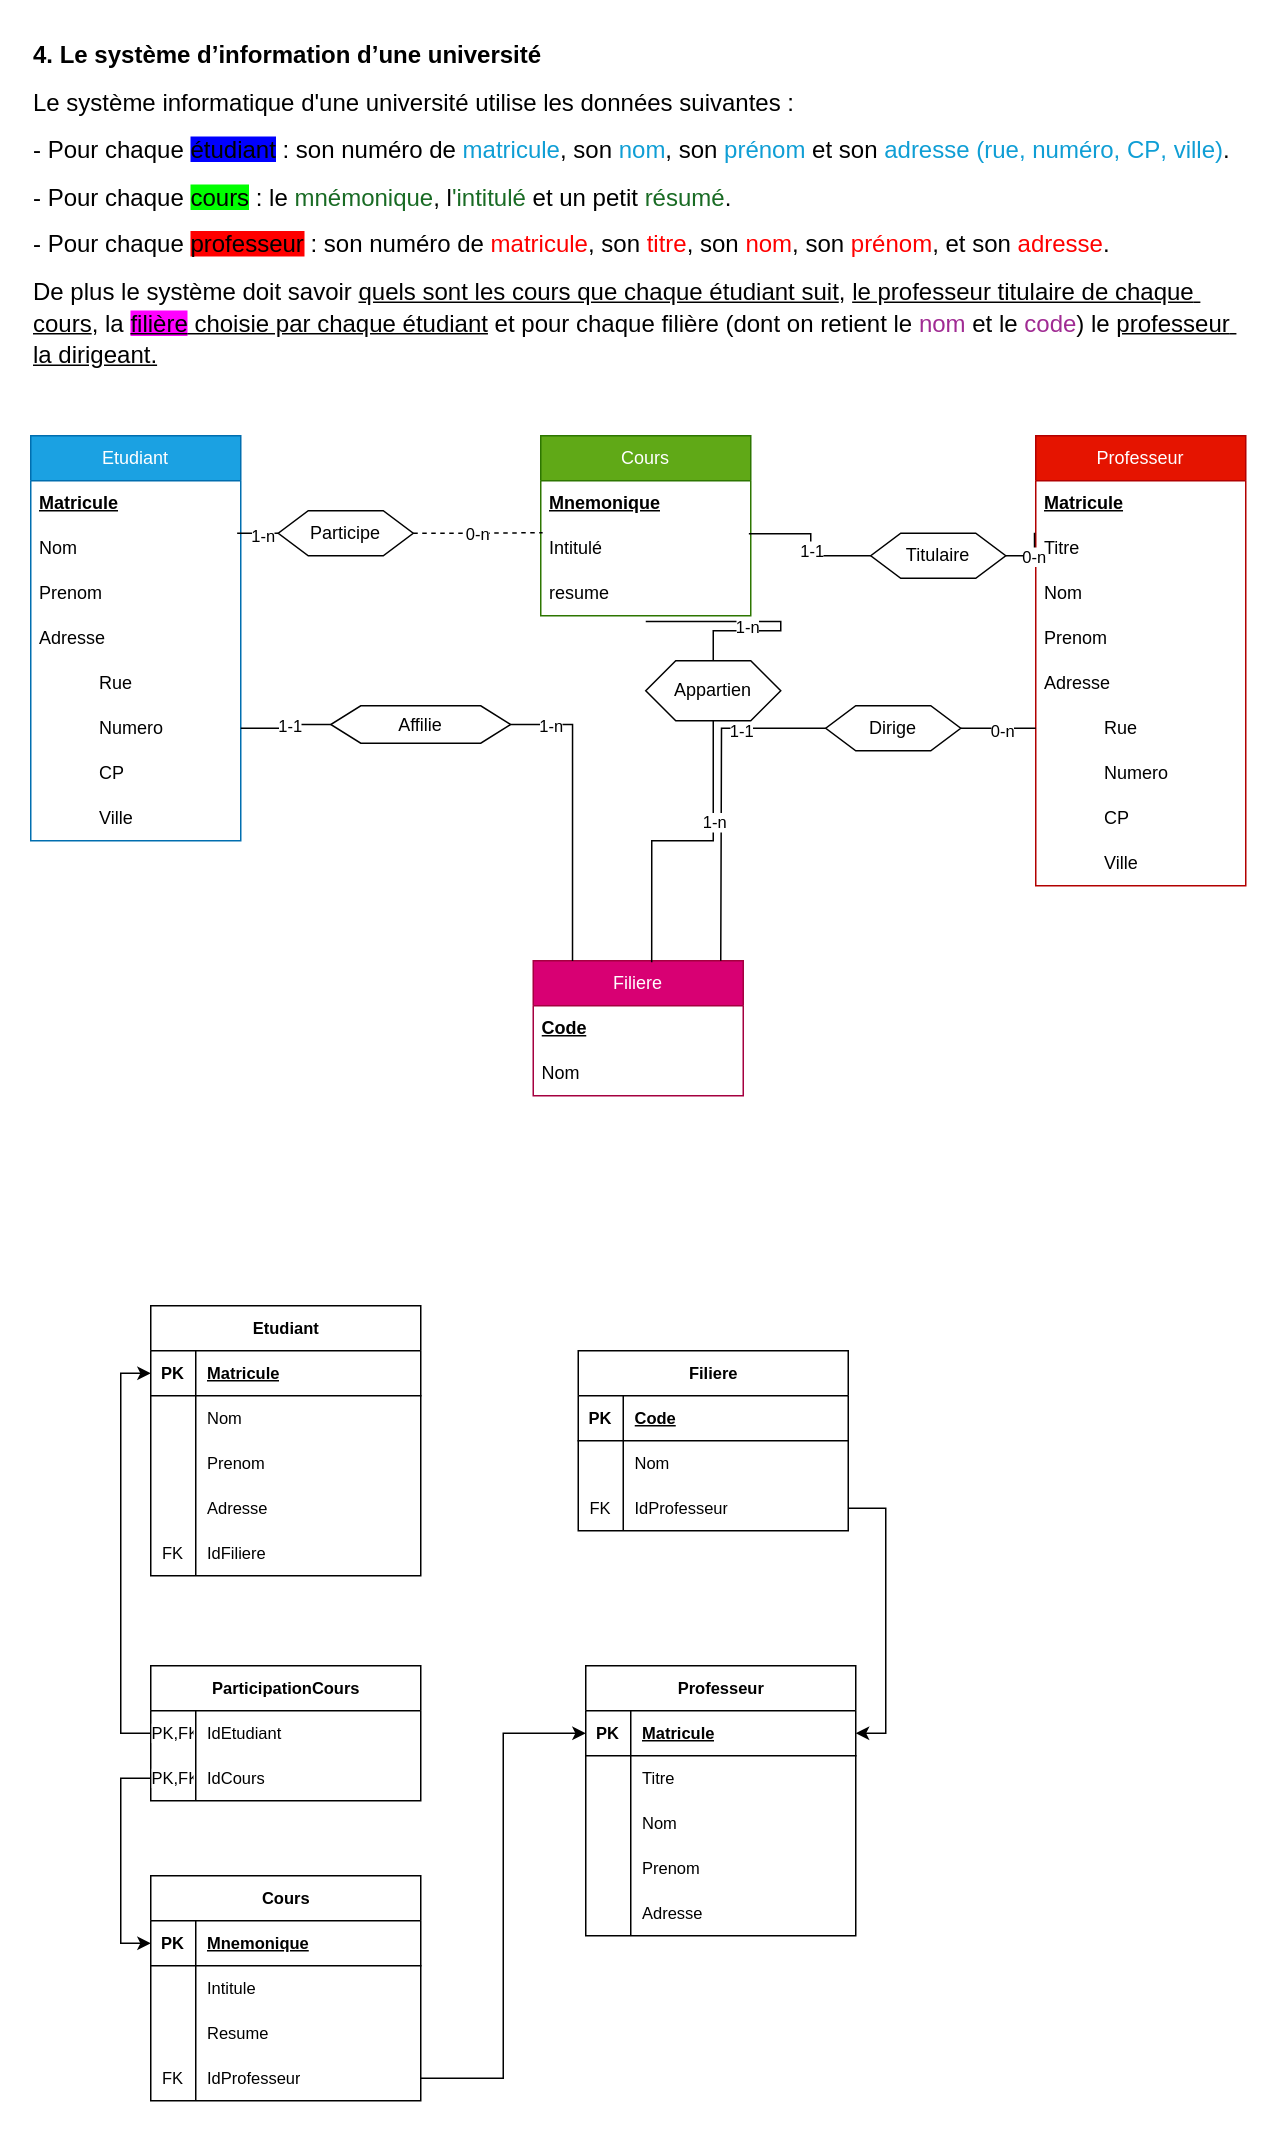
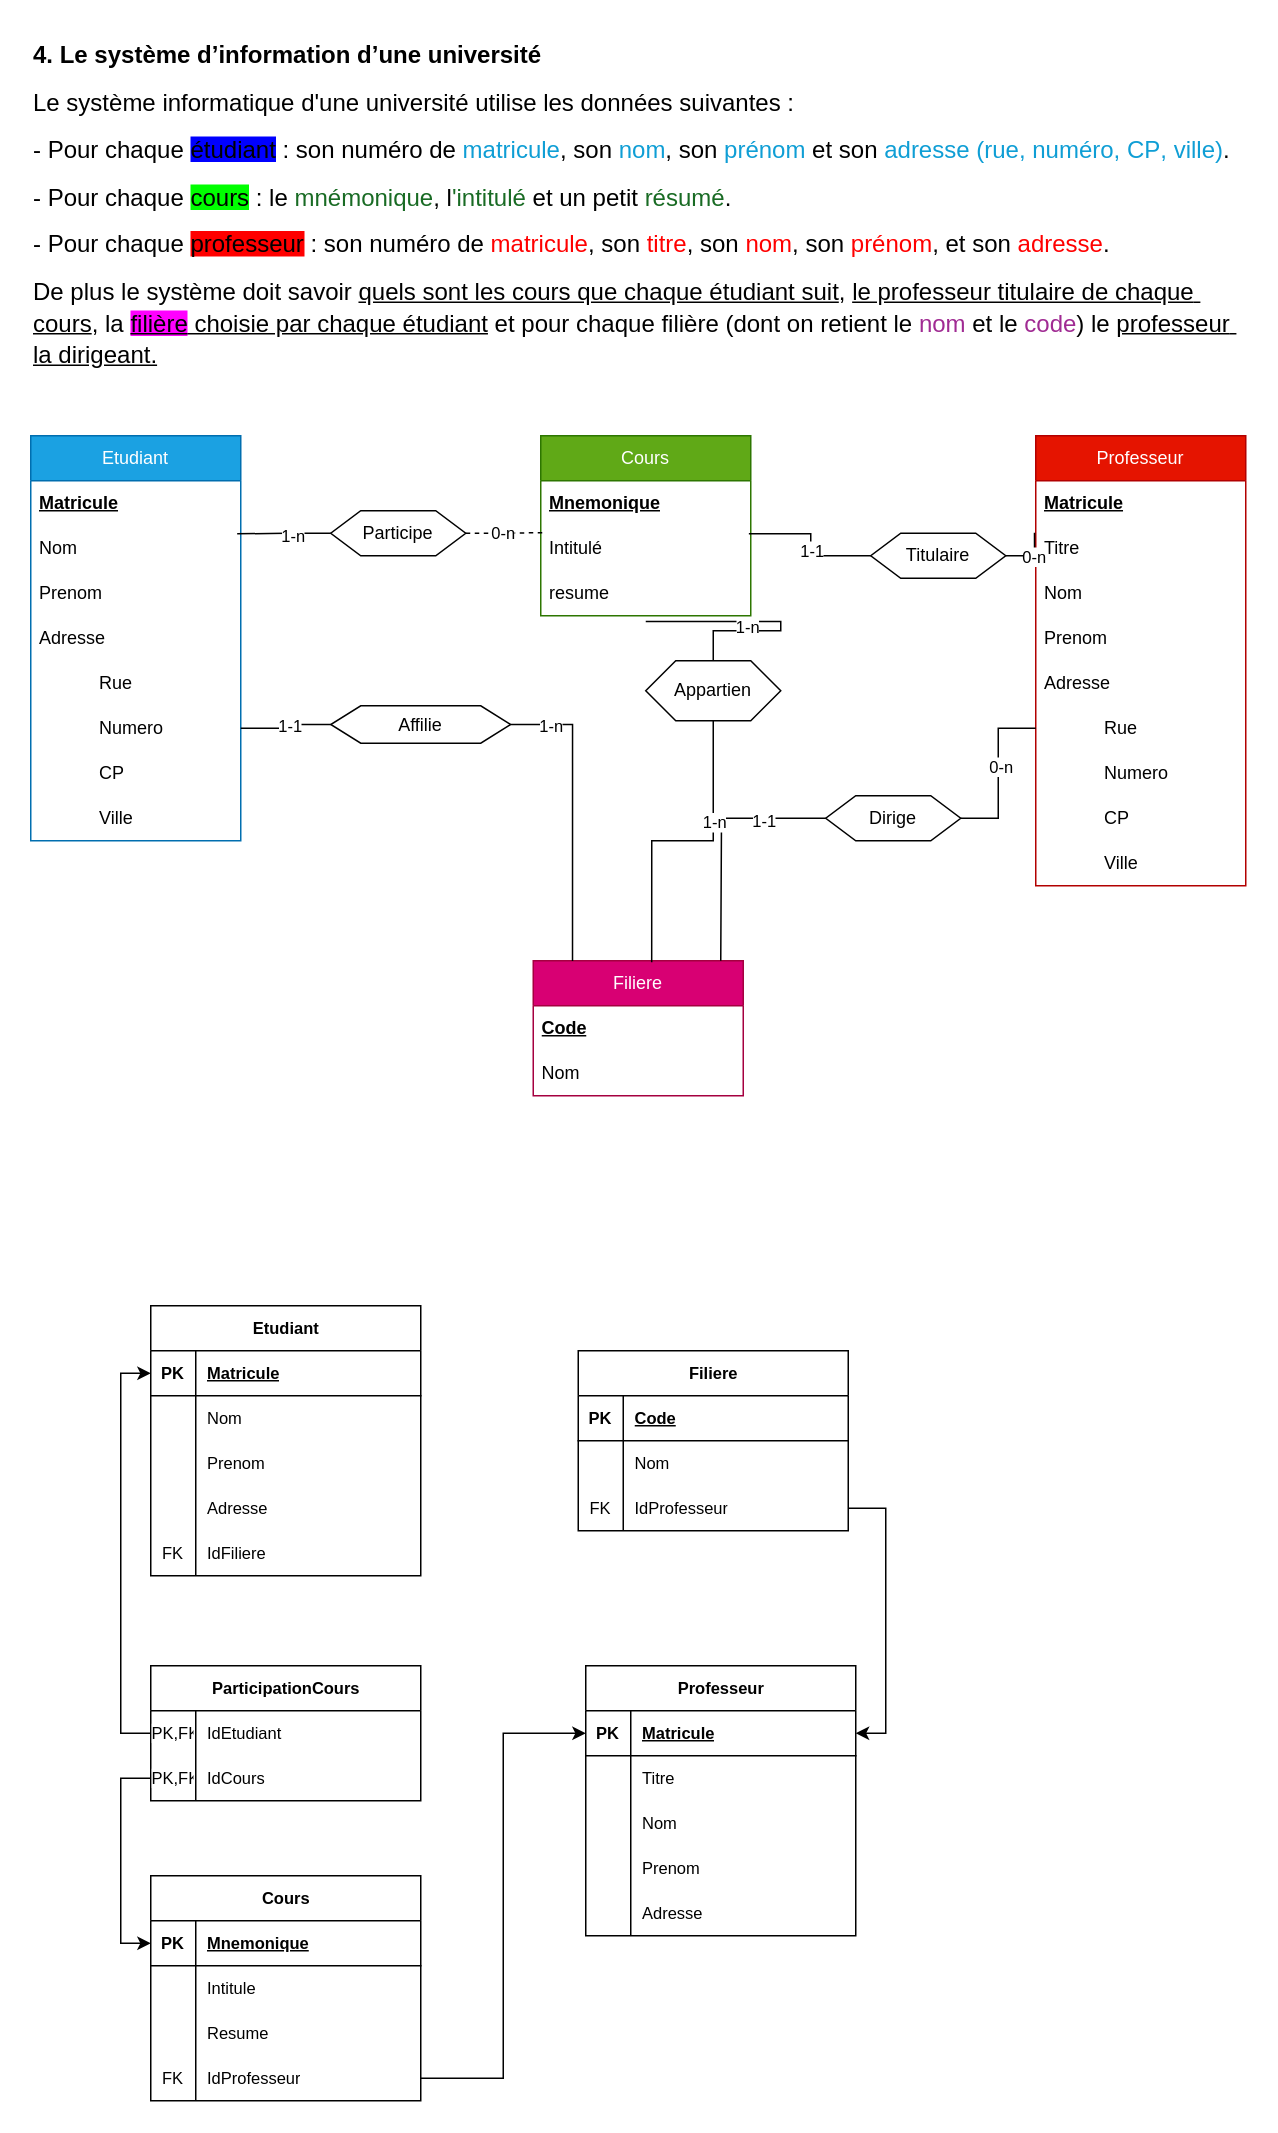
node "Participe": moved (346, 533) -> (398, 533)
node "Dirige": moved (893, 728) -> (893, 818)
